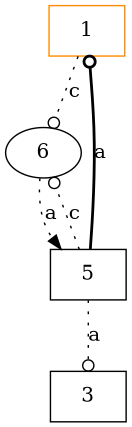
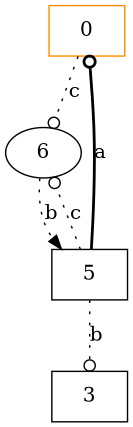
node "1": label "1" -> "0"
edge "6" -> "5": label "a" -> "b"
edge "5" -> "3": label "a" -> "b"
